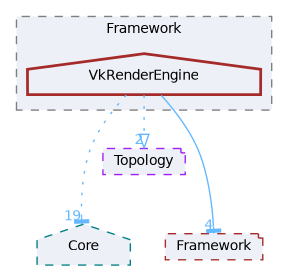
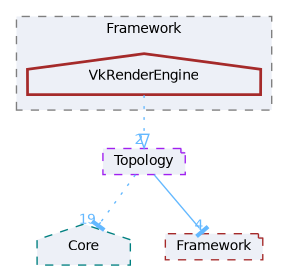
edge "VkRenderEngine" -> "Core": now "Topology" -> "Core"
edge "VkRenderEngine" -> "Framework": now "Topology" -> "Framework"
